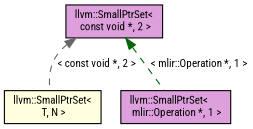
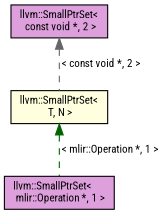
edge "llvm::SmallPtrSet< mlir::Operation *, 1 >" -> "llvm::SmallPtrSet< const void *, 2 >": now "llvm::SmallPtrSet< mlir::Operation *, 1 >" -> "llvm::SmallPtrSet< T, N >"
